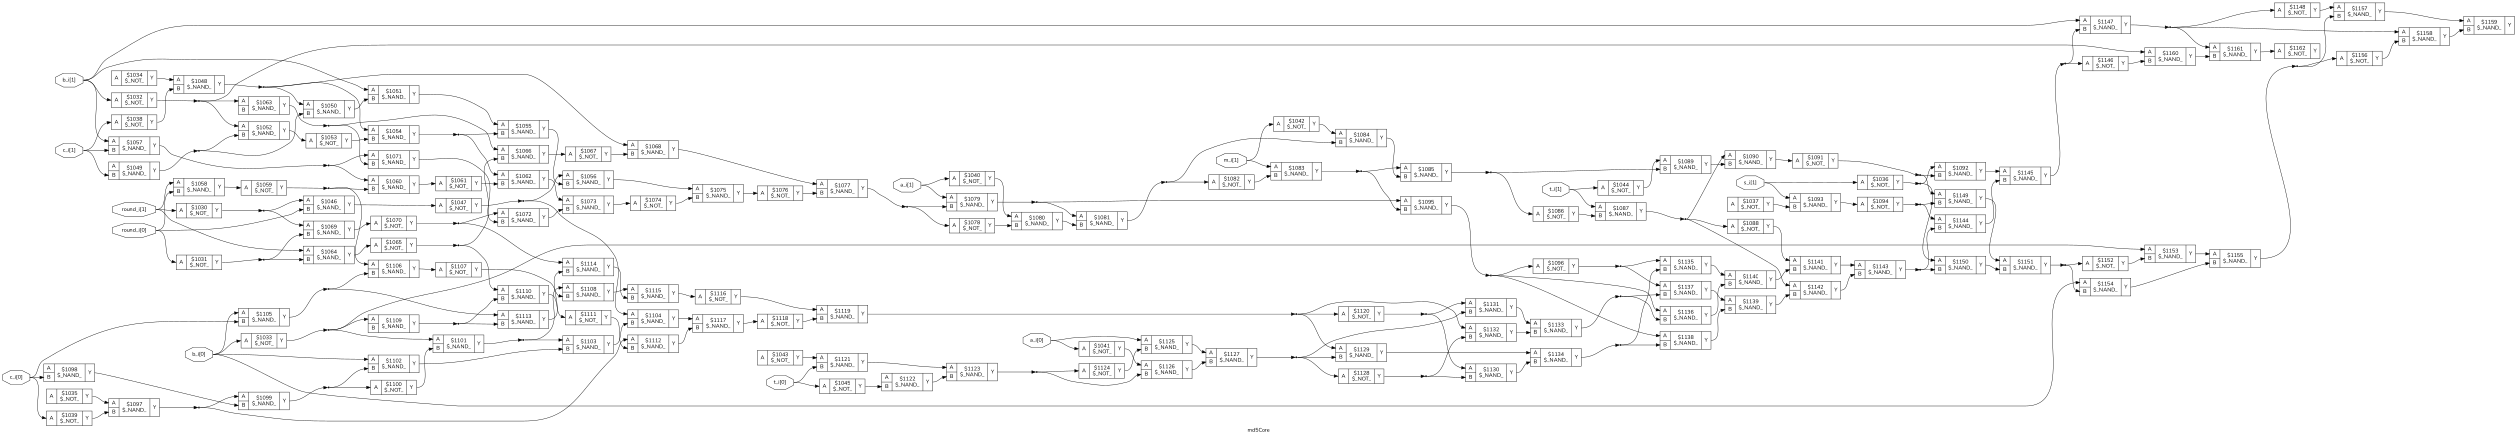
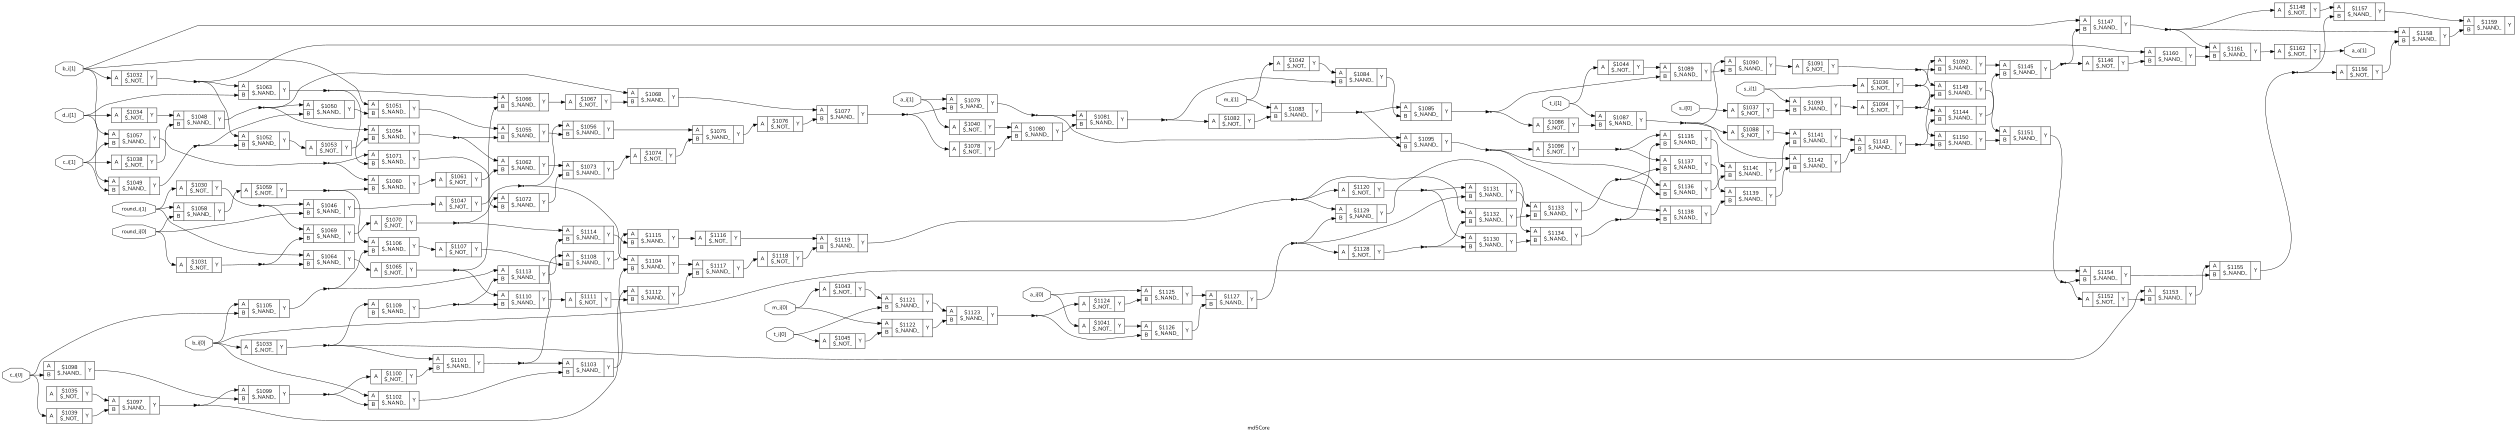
node "a_o[1]": added
node "s_i[0]": added
node "d_i[1]": added
node "m_i[0]": added
